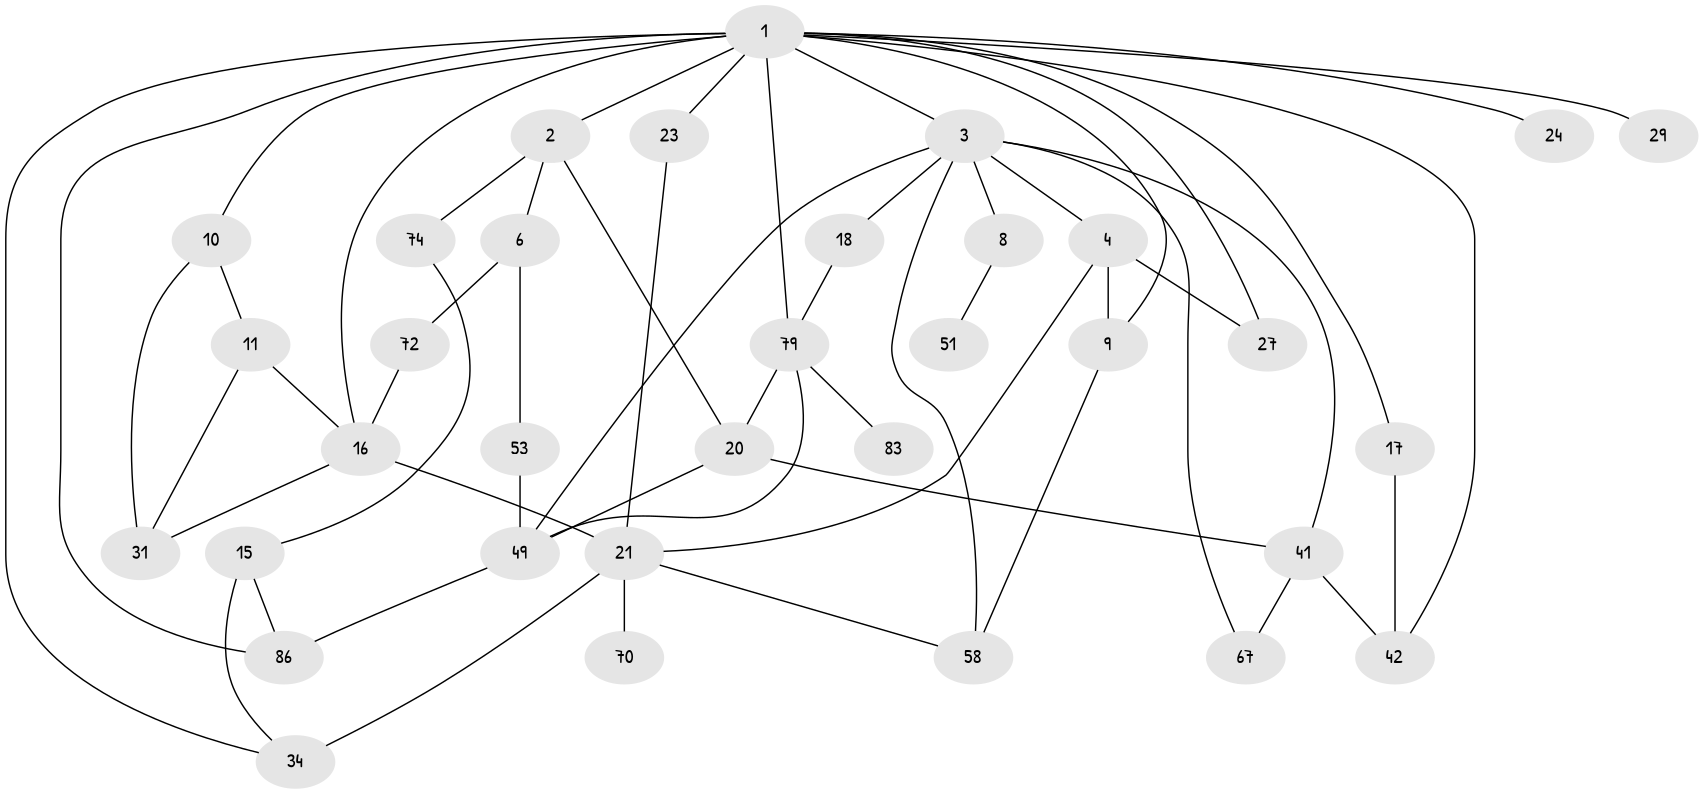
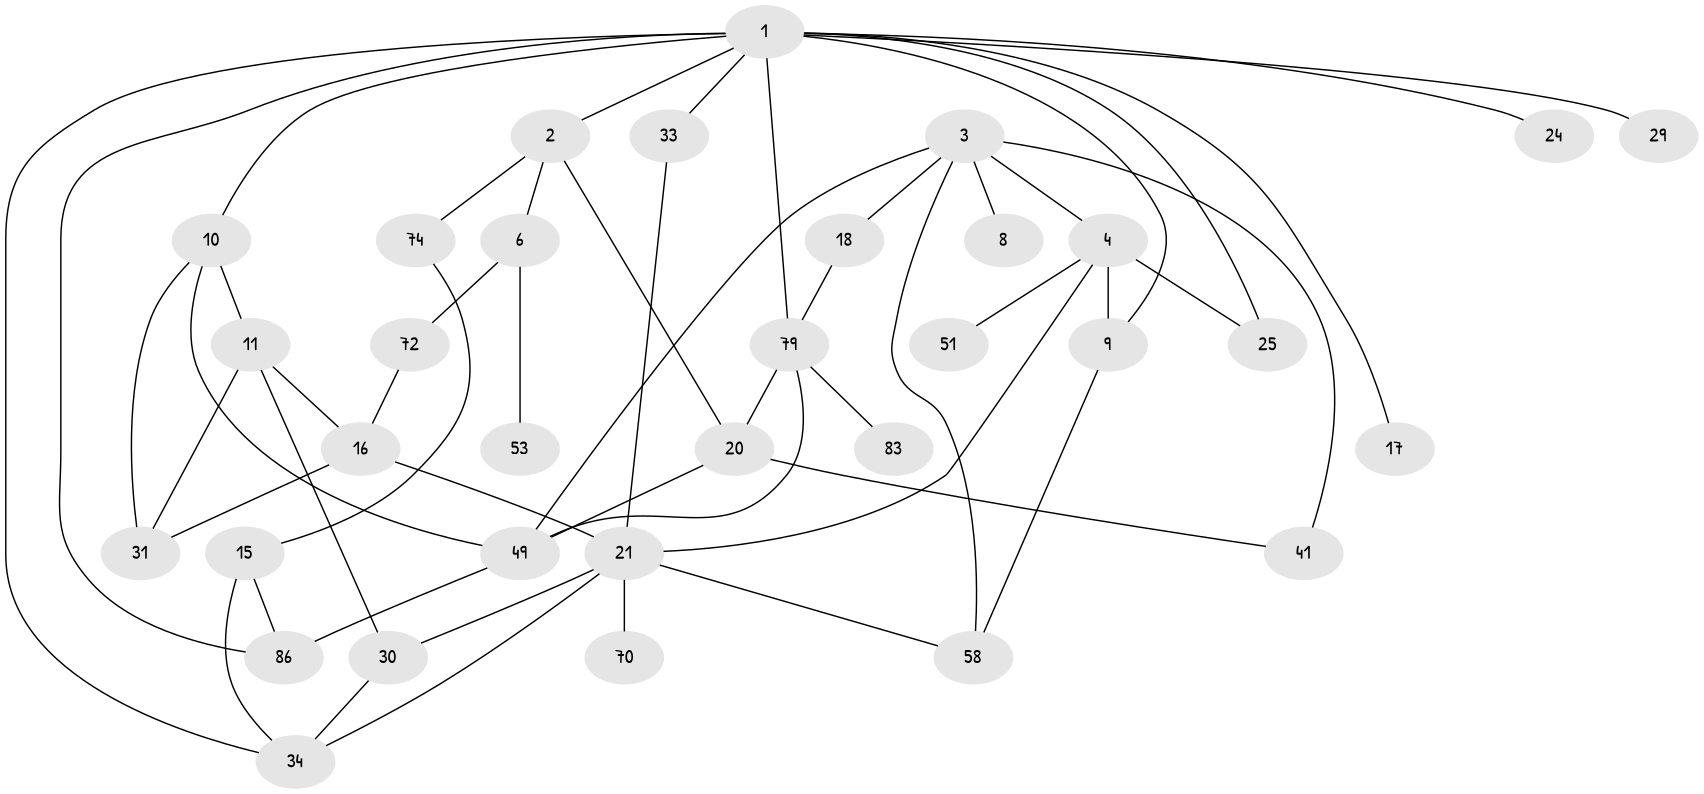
edge "1" -- "3": removed
node "23": label "23" -> "33"
edge "1" -- "16": removed
edge "8" -- "51": now "4" -- "51"
node "27": label "27" -> "25"
edge "53" -- "49": now "10" -- "49"
node "30": added
node "67": removed
node "42": removed
